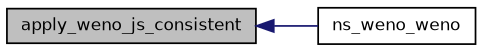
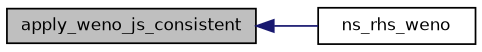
node "ns_weno_weno": label "ns_weno_weno" -> "ns_rhs_weno"
